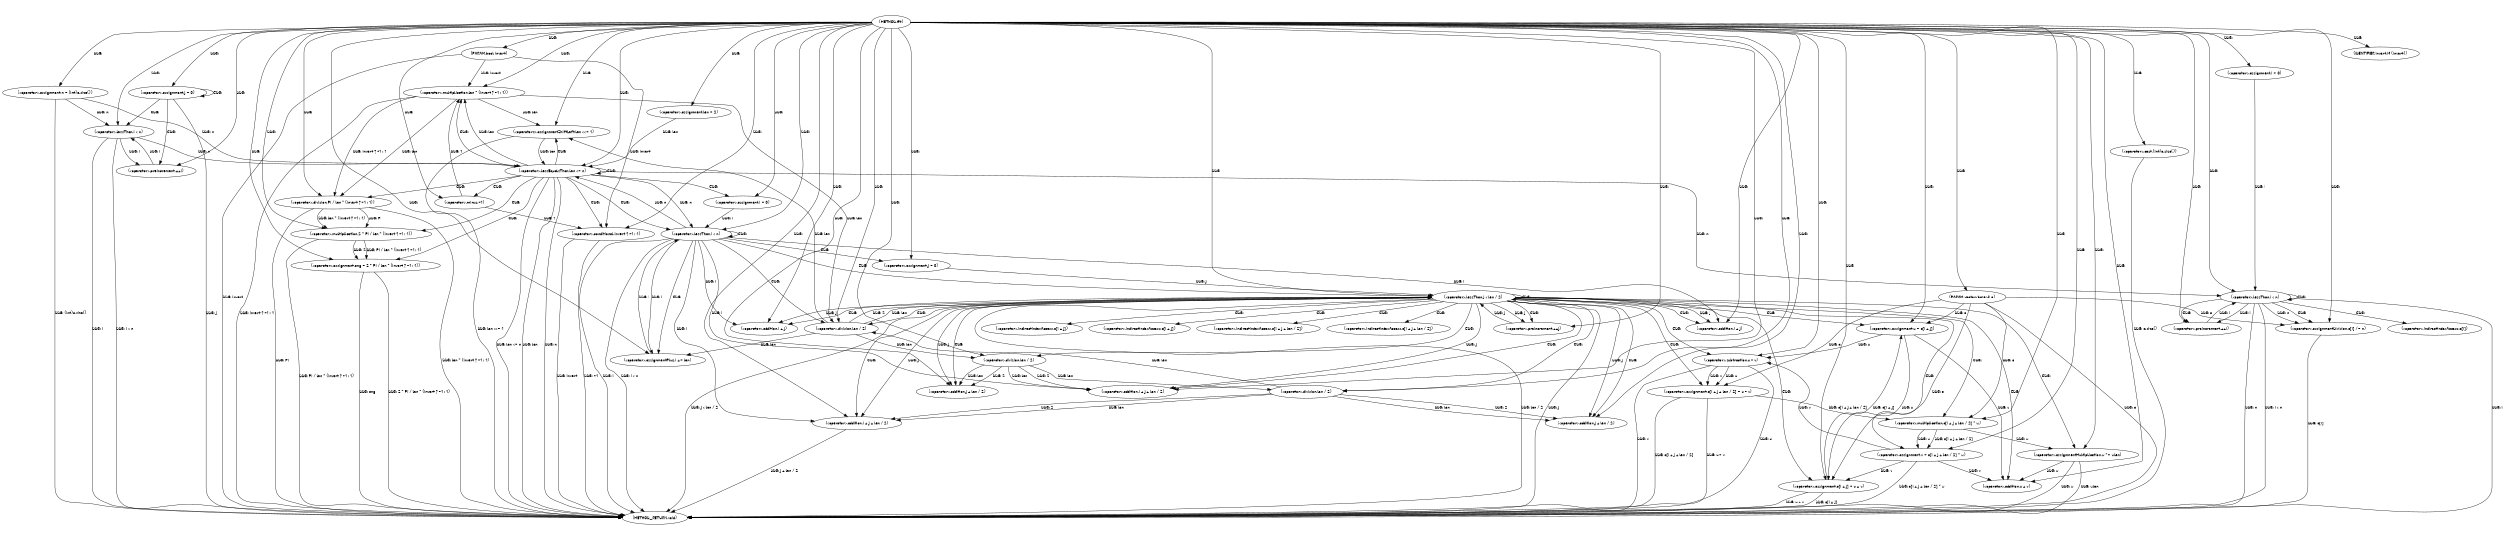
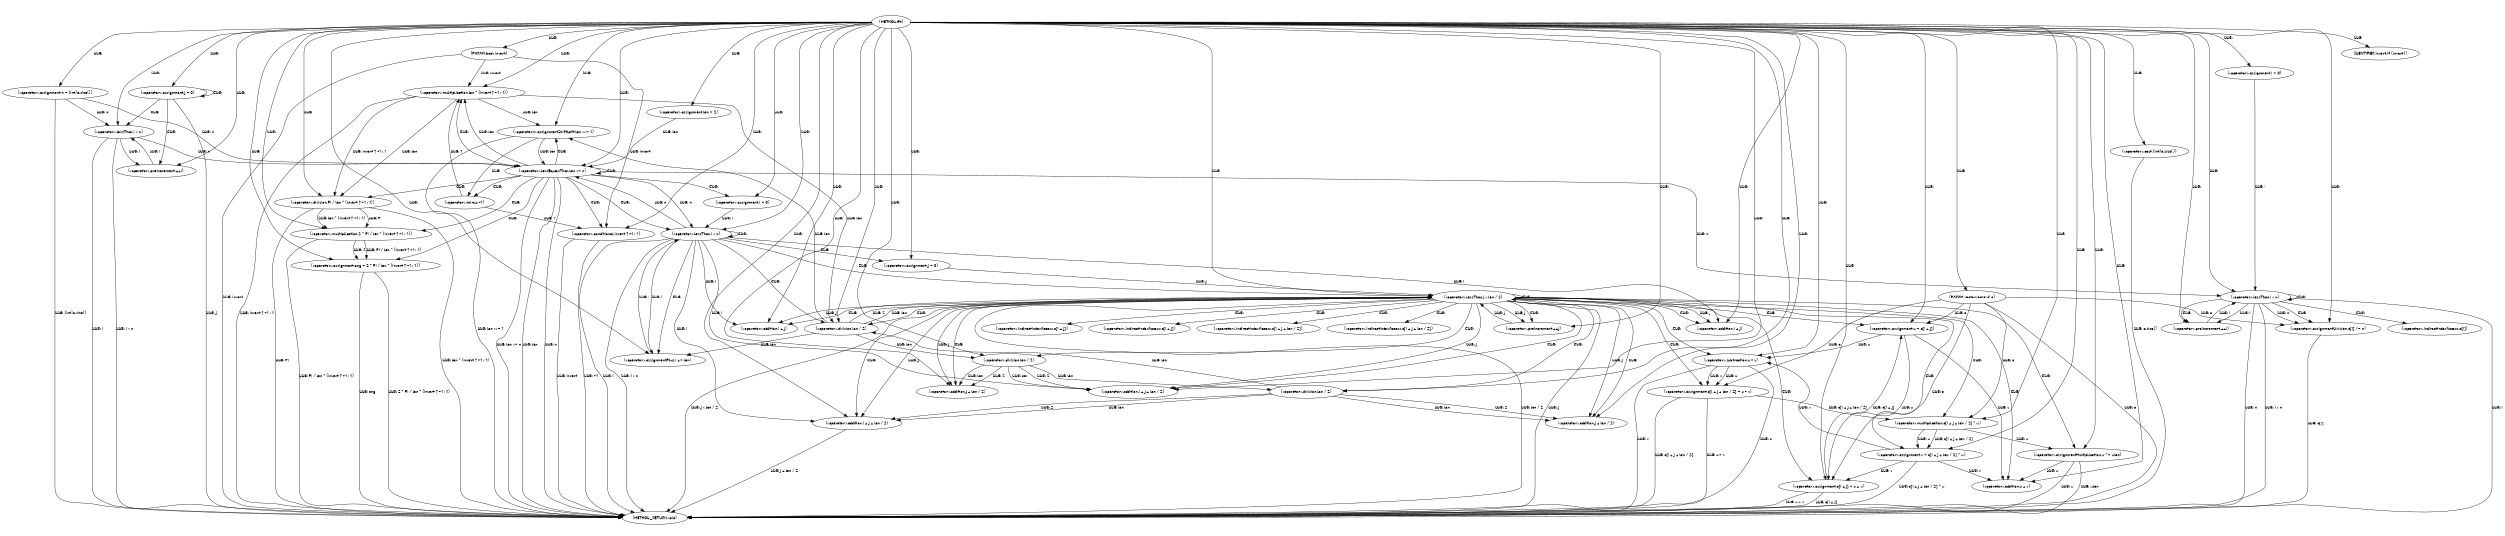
edge "(METHOD,fft)" -> "(<operator>.minus,-1)": now "(<operators>.assignmentShiftLeft,len <<= 1)" -> "(<operator>.minus,-1)"
